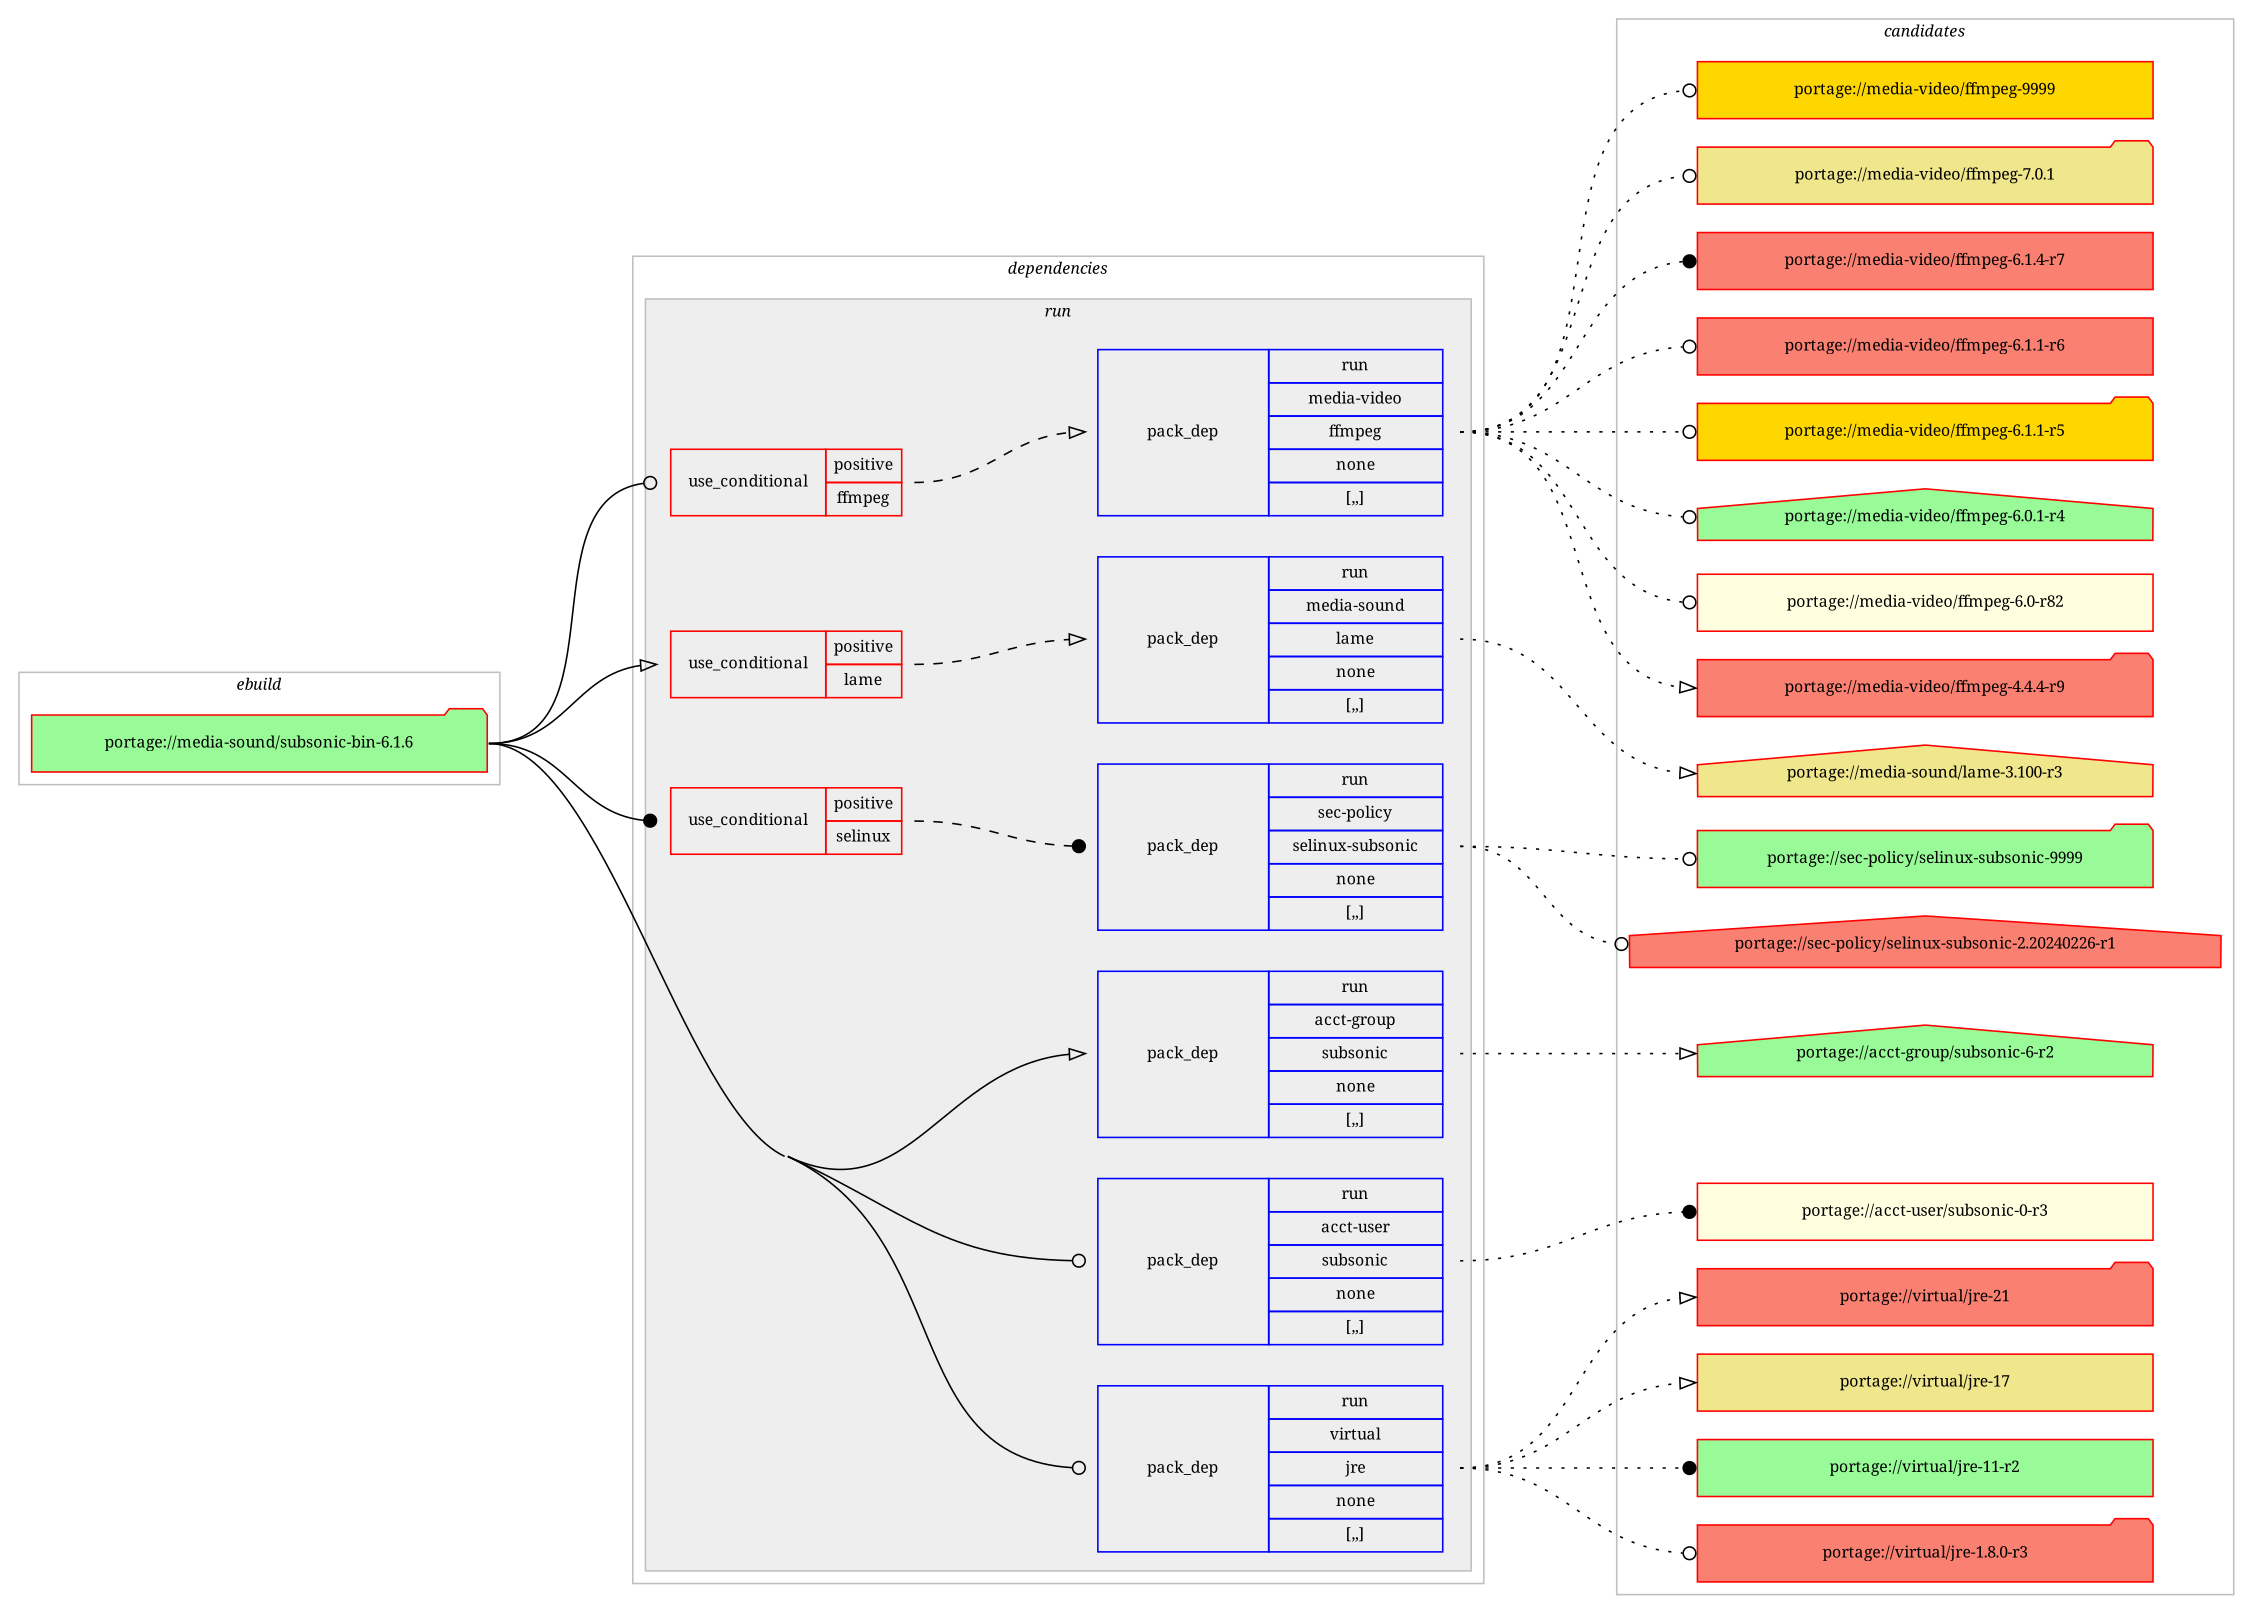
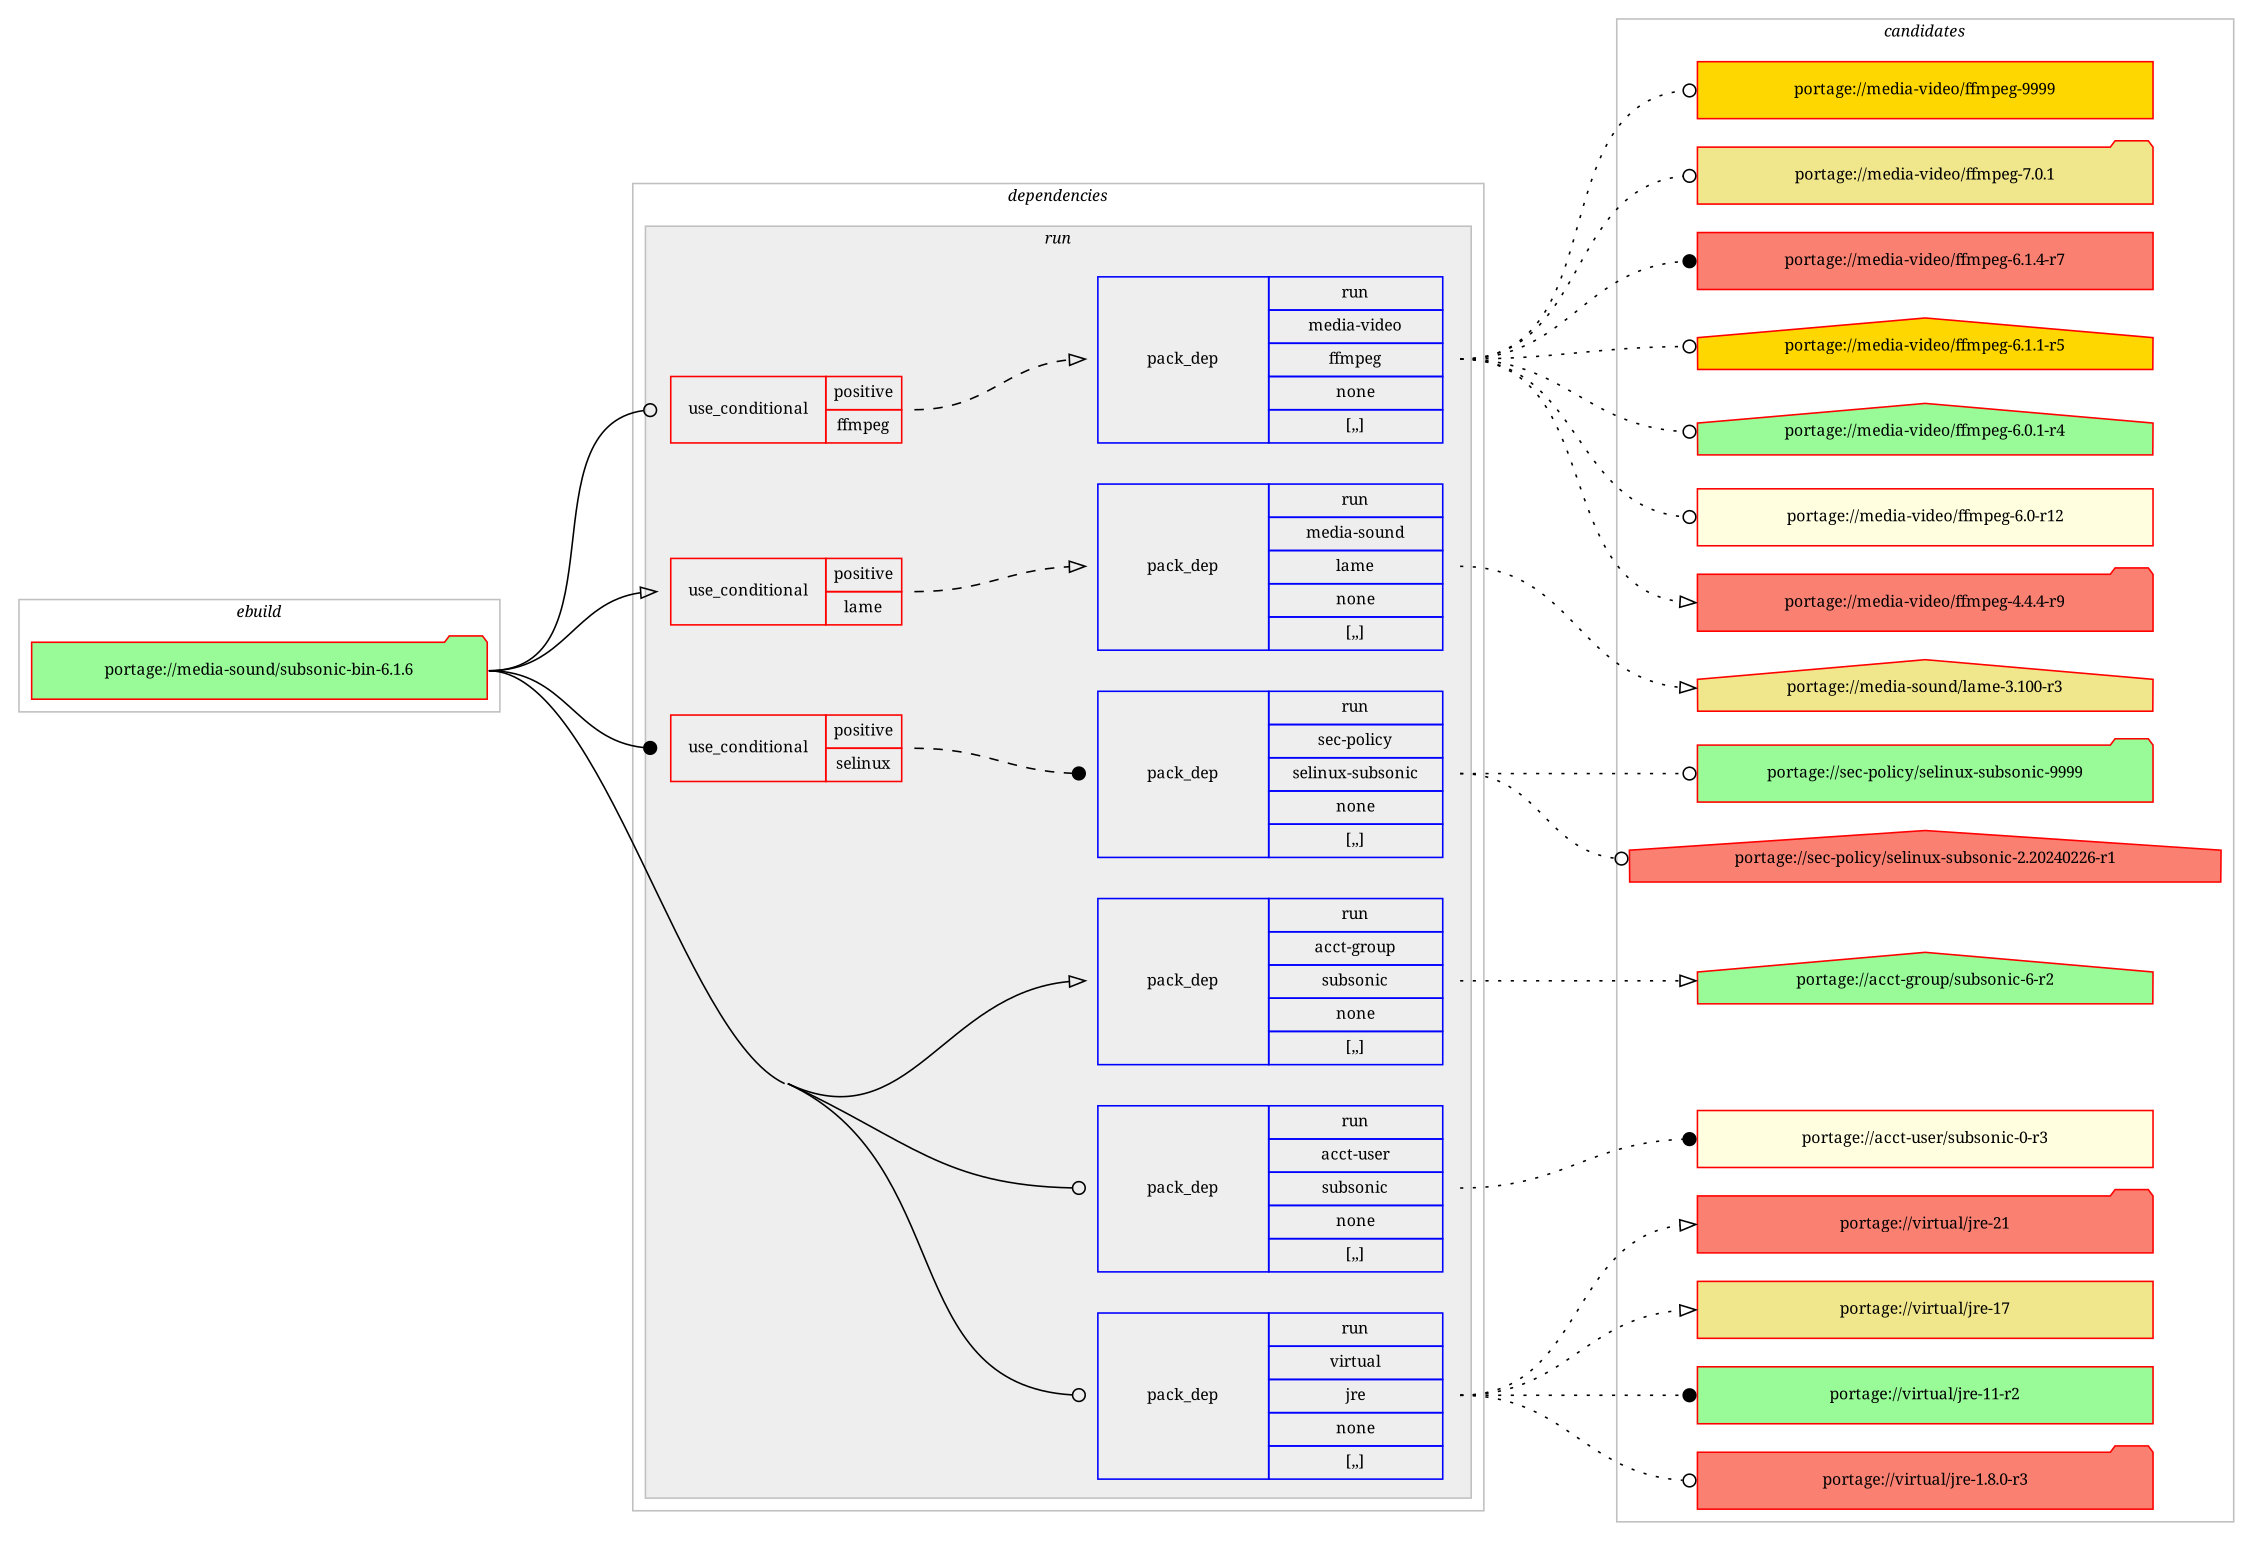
node "portage://media-video/ffmpeg-6.1.1-r6": removed
node "portage://media-video/ffmpeg-6.1.1-r5": shape folder -> house
node "portage://media-video/ffmpeg-6.0-r82": label "portage://media-video/ffmpeg-6.0-r82" -> "portage://media-video/ffmpeg-6.0-r12"
